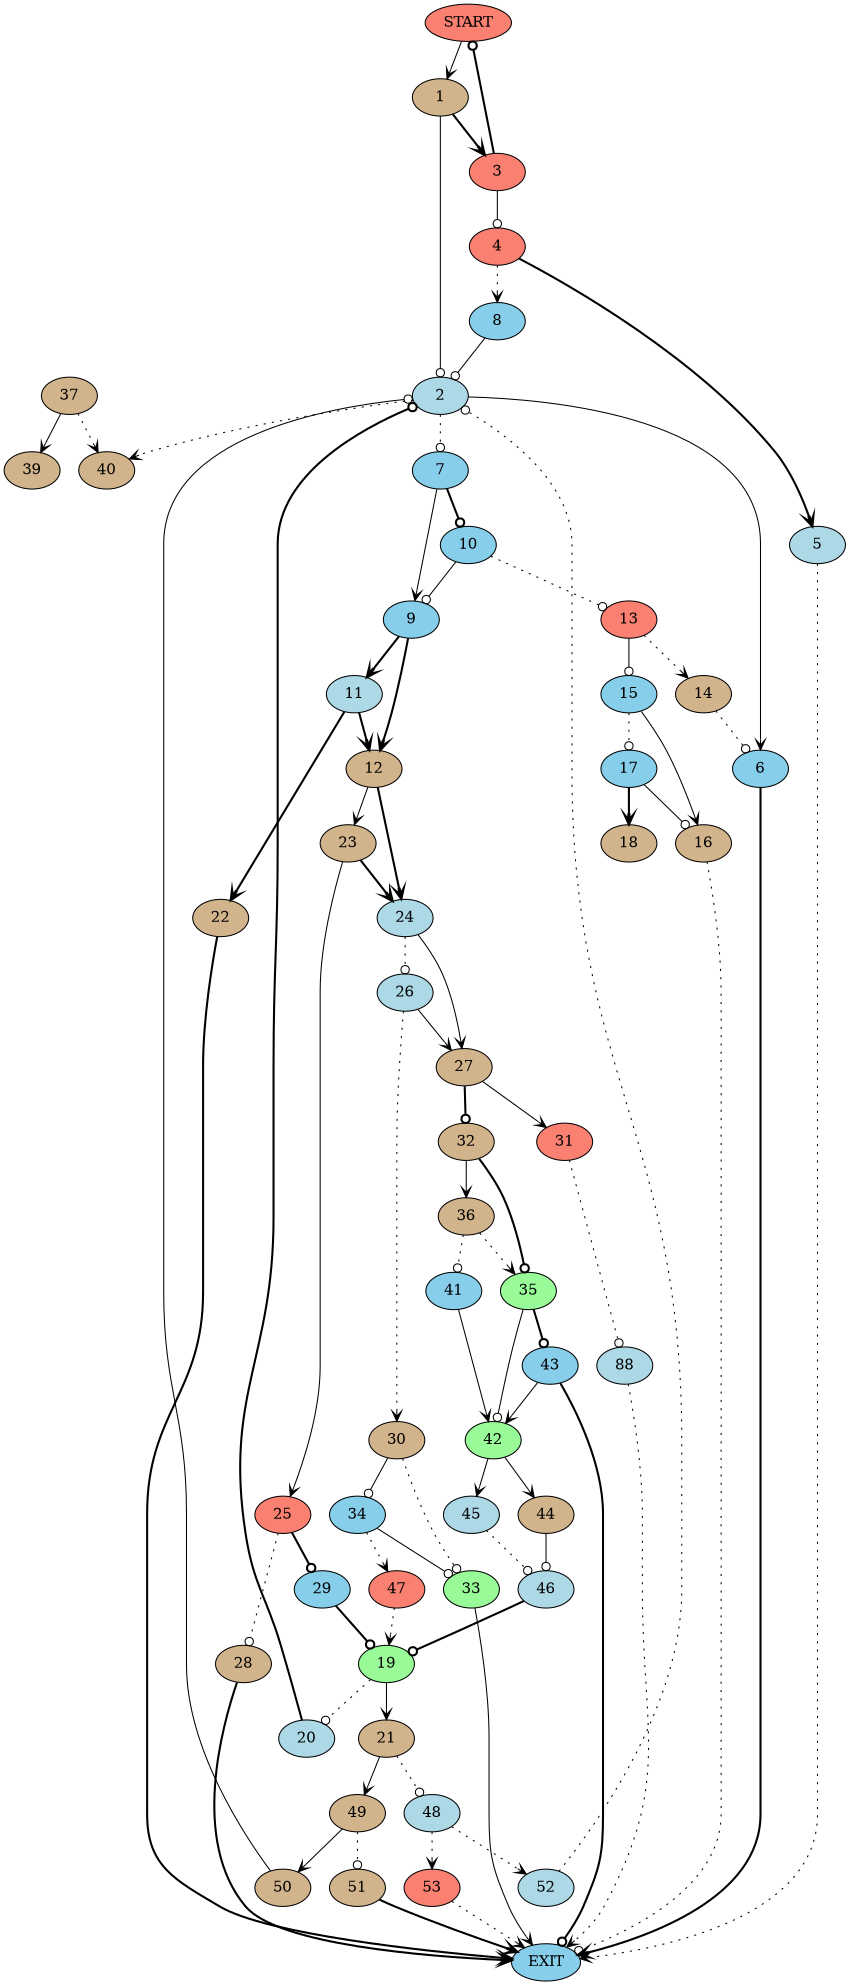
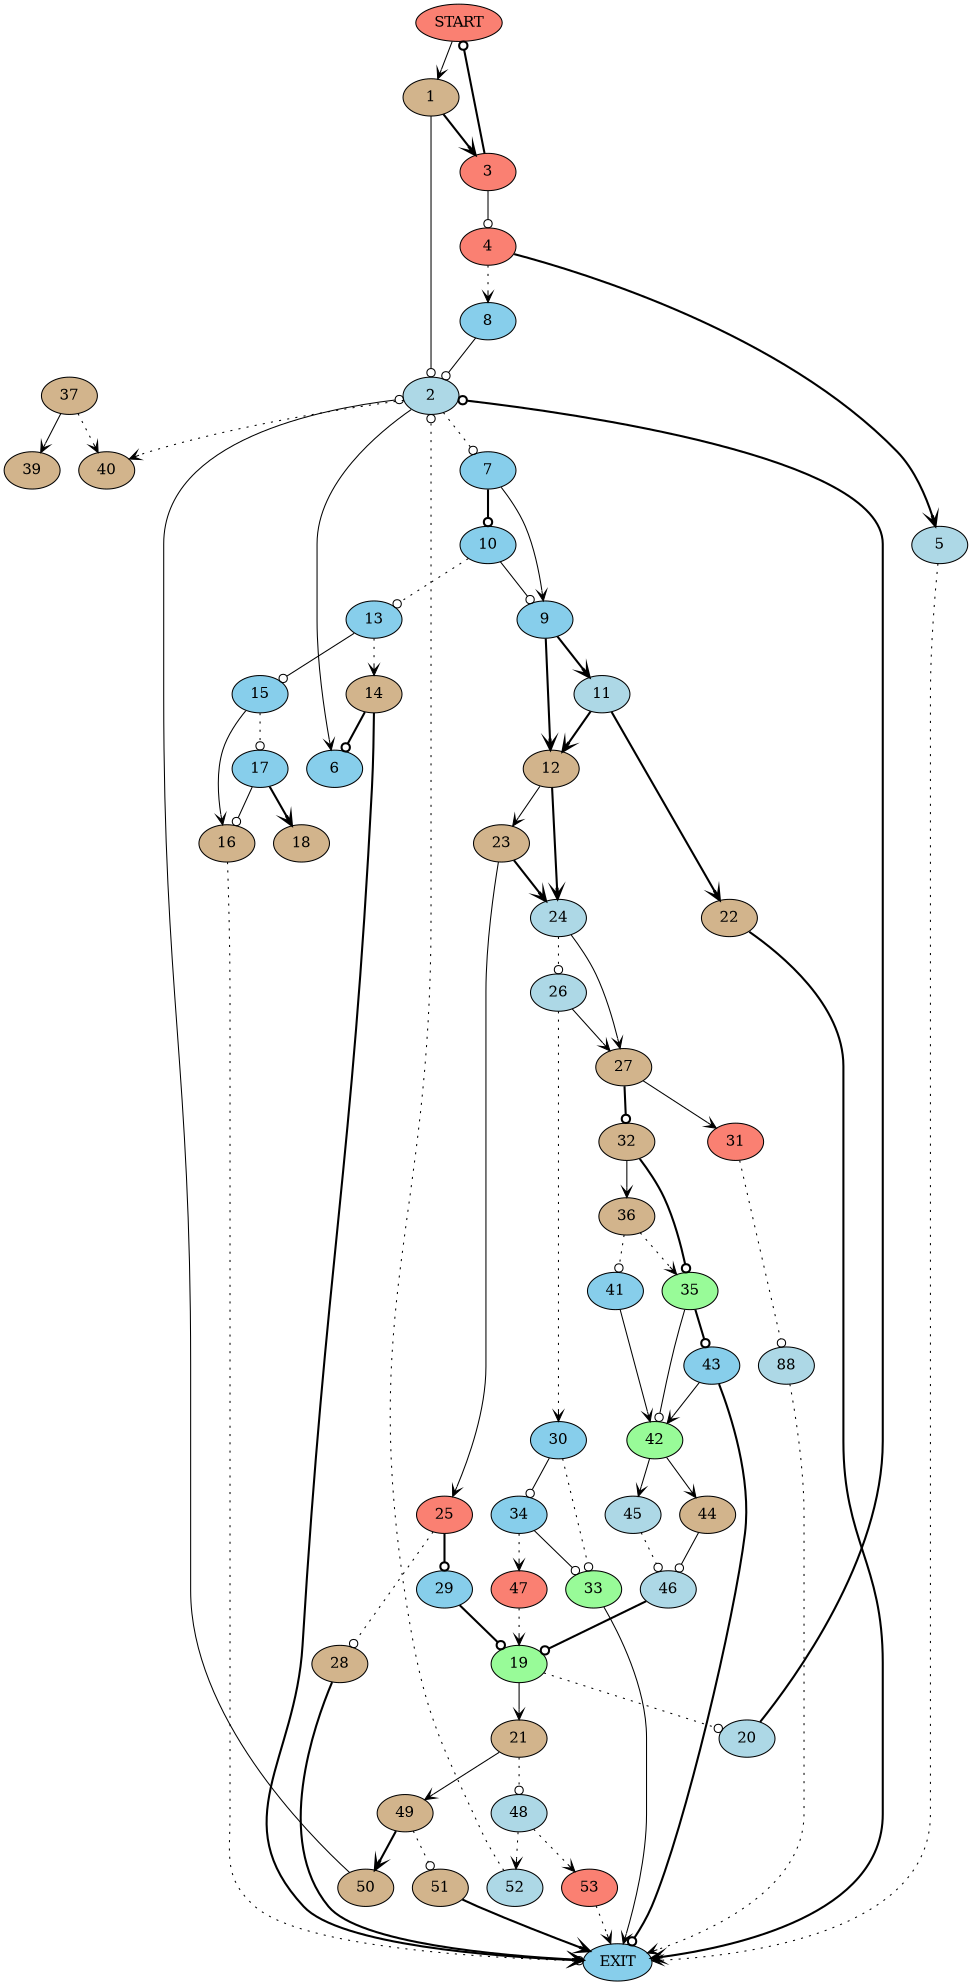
node "13": fillcolor salmon -> skyblue
edge "14" -> "6": style dotted -> bold
edge "6" -> "EXIT": now "14" -> "EXIT"
node "30": fillcolor tan -> skyblue
edge "49" -> "50": style solid -> bold
